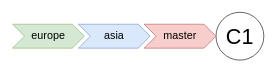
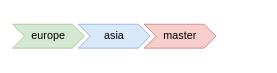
node "C1": removed
